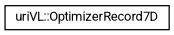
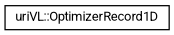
node "uriVL::OptimizerRecord7D": label "uriVL::OptimizerRecord7D" -> "uriVL::OptimizerRecord1D"
